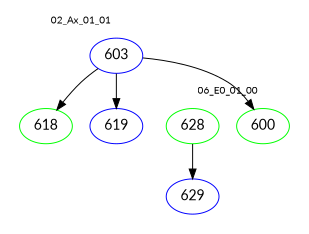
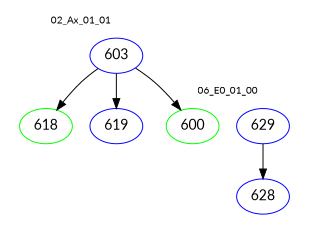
node "628": color green -> blue
edge "628" -> "629": reversed
